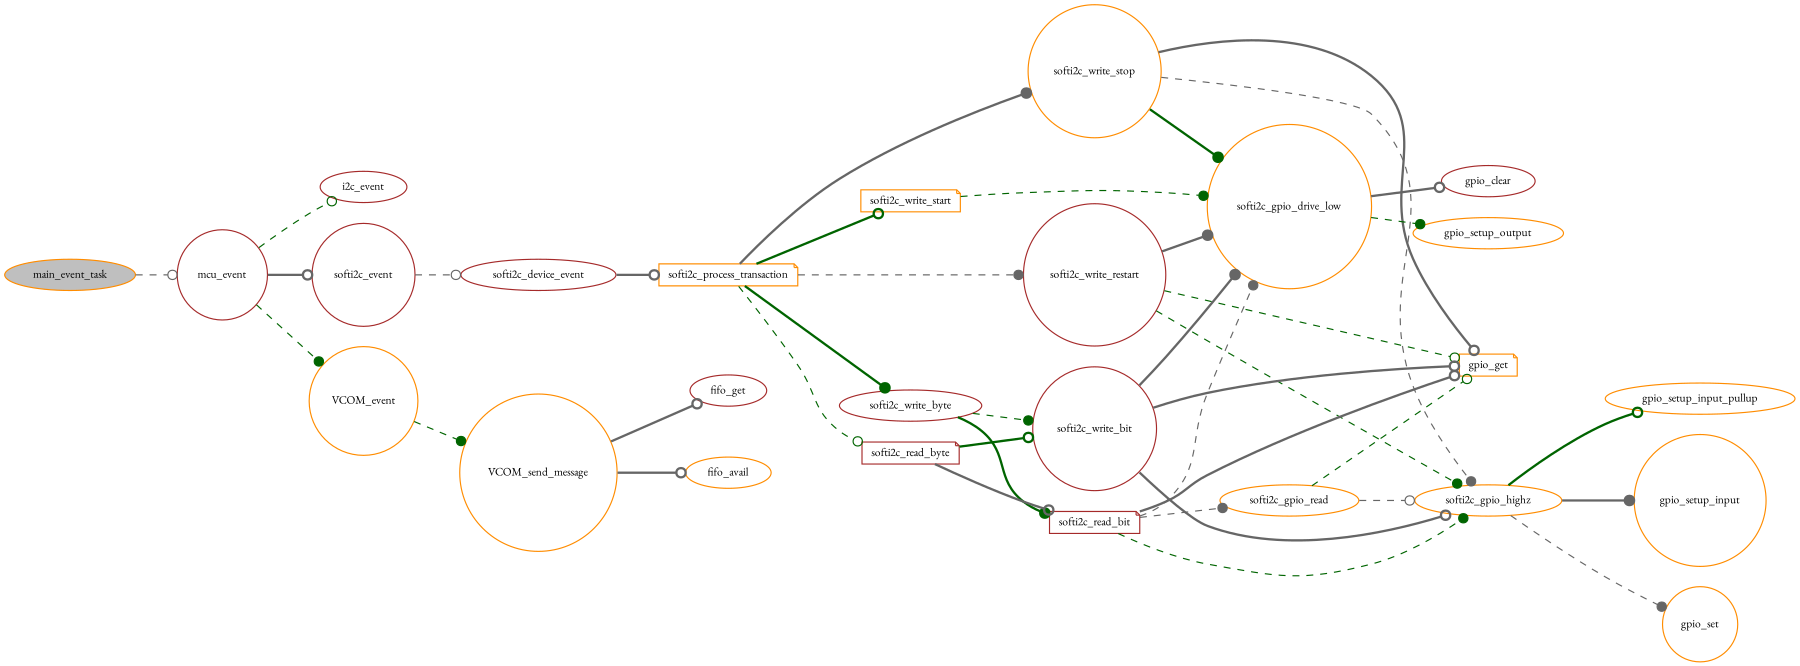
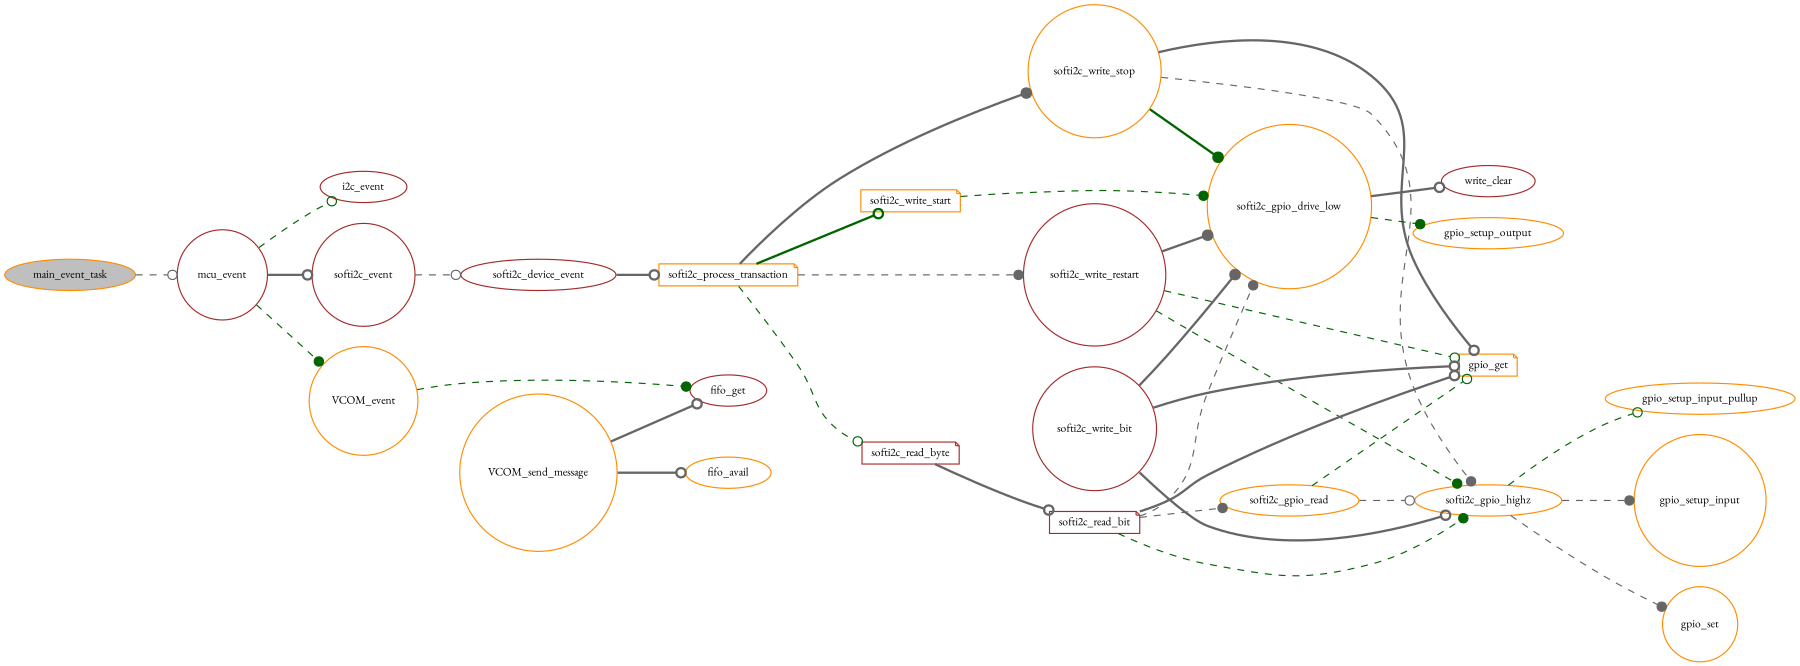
node "gpio_clear": label "gpio_clear" -> "write_clear"
node "softi2c_write_byte": removed
edge "VCOM_event" -> "VCOM_send_message": now "VCOM_event" -> "fifo_get"
edge "softi2c_read_byte" -> "softi2c_write_bit": removed
edge "softi2c_gpio_highz" -> "gpio_setup_input_pullup": style bold -> dashed
edge "softi2c_gpio_highz" -> "gpio_setup_input": style bold -> dashed
